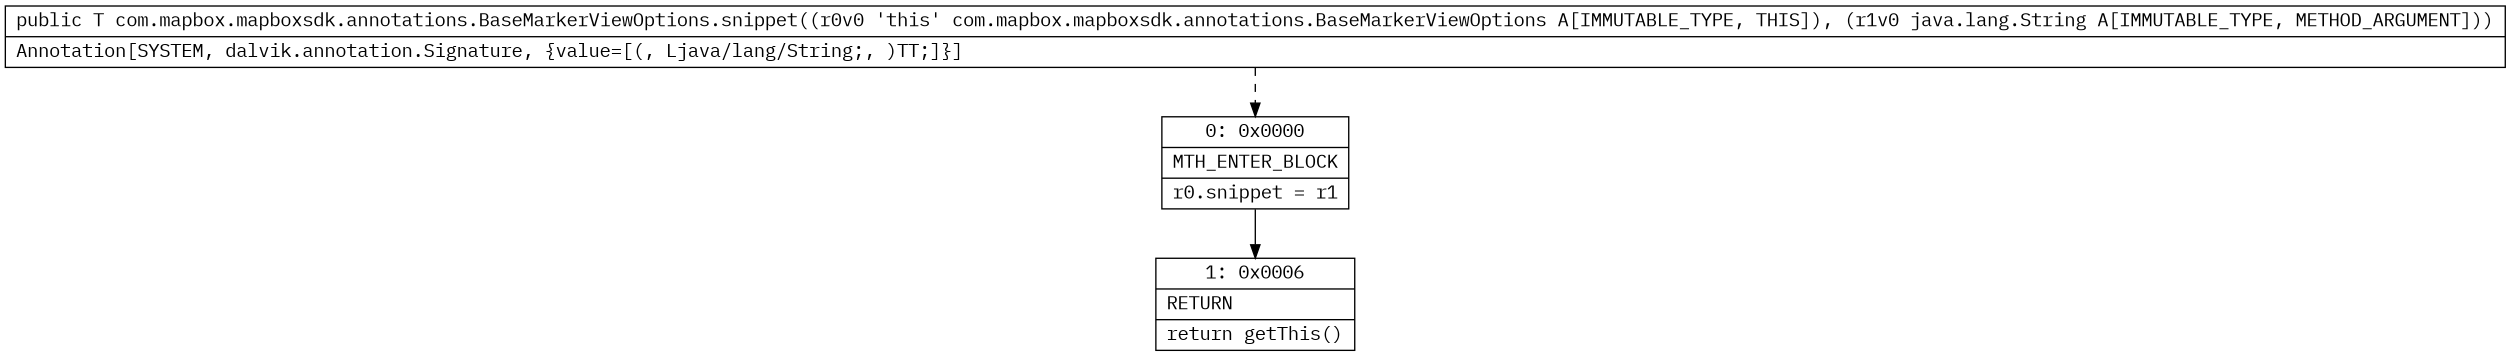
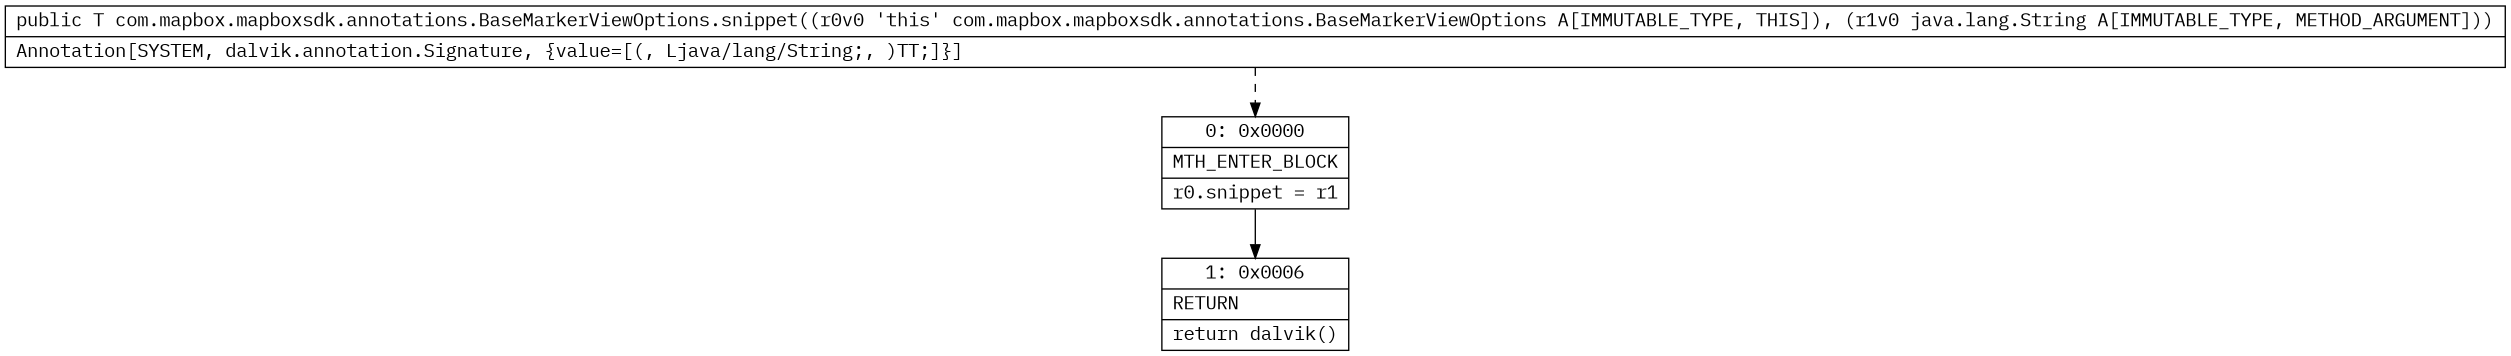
node "1: 0x0006": text "return getThis()" -> "return dalvik()"
